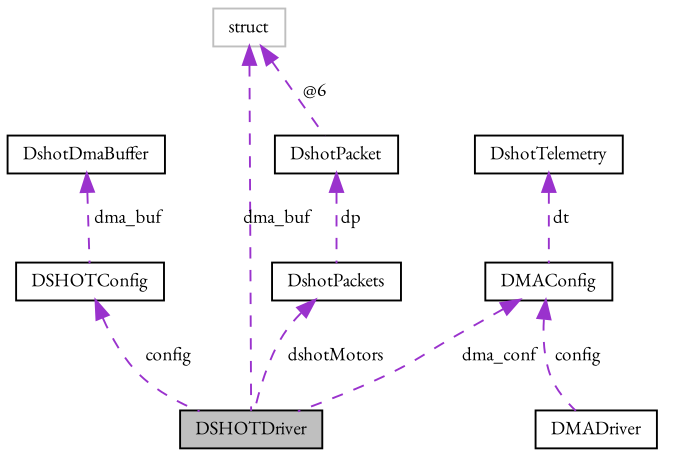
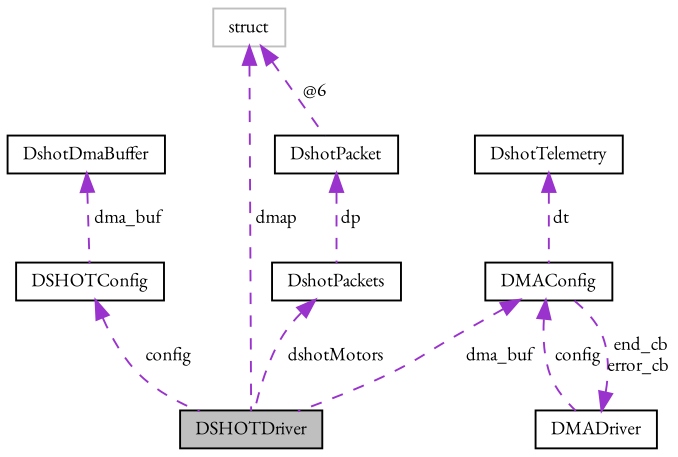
edge "DSHOTDriver" -> "struct": label " dma_buf" -> " dmap"
edge "DMAConfig" -> "DMADriver": added, label "end_cb error_cb"
edge "DSHOTDriver" -> "DMAConfig": label " dma_conf" -> " dma_buf"
